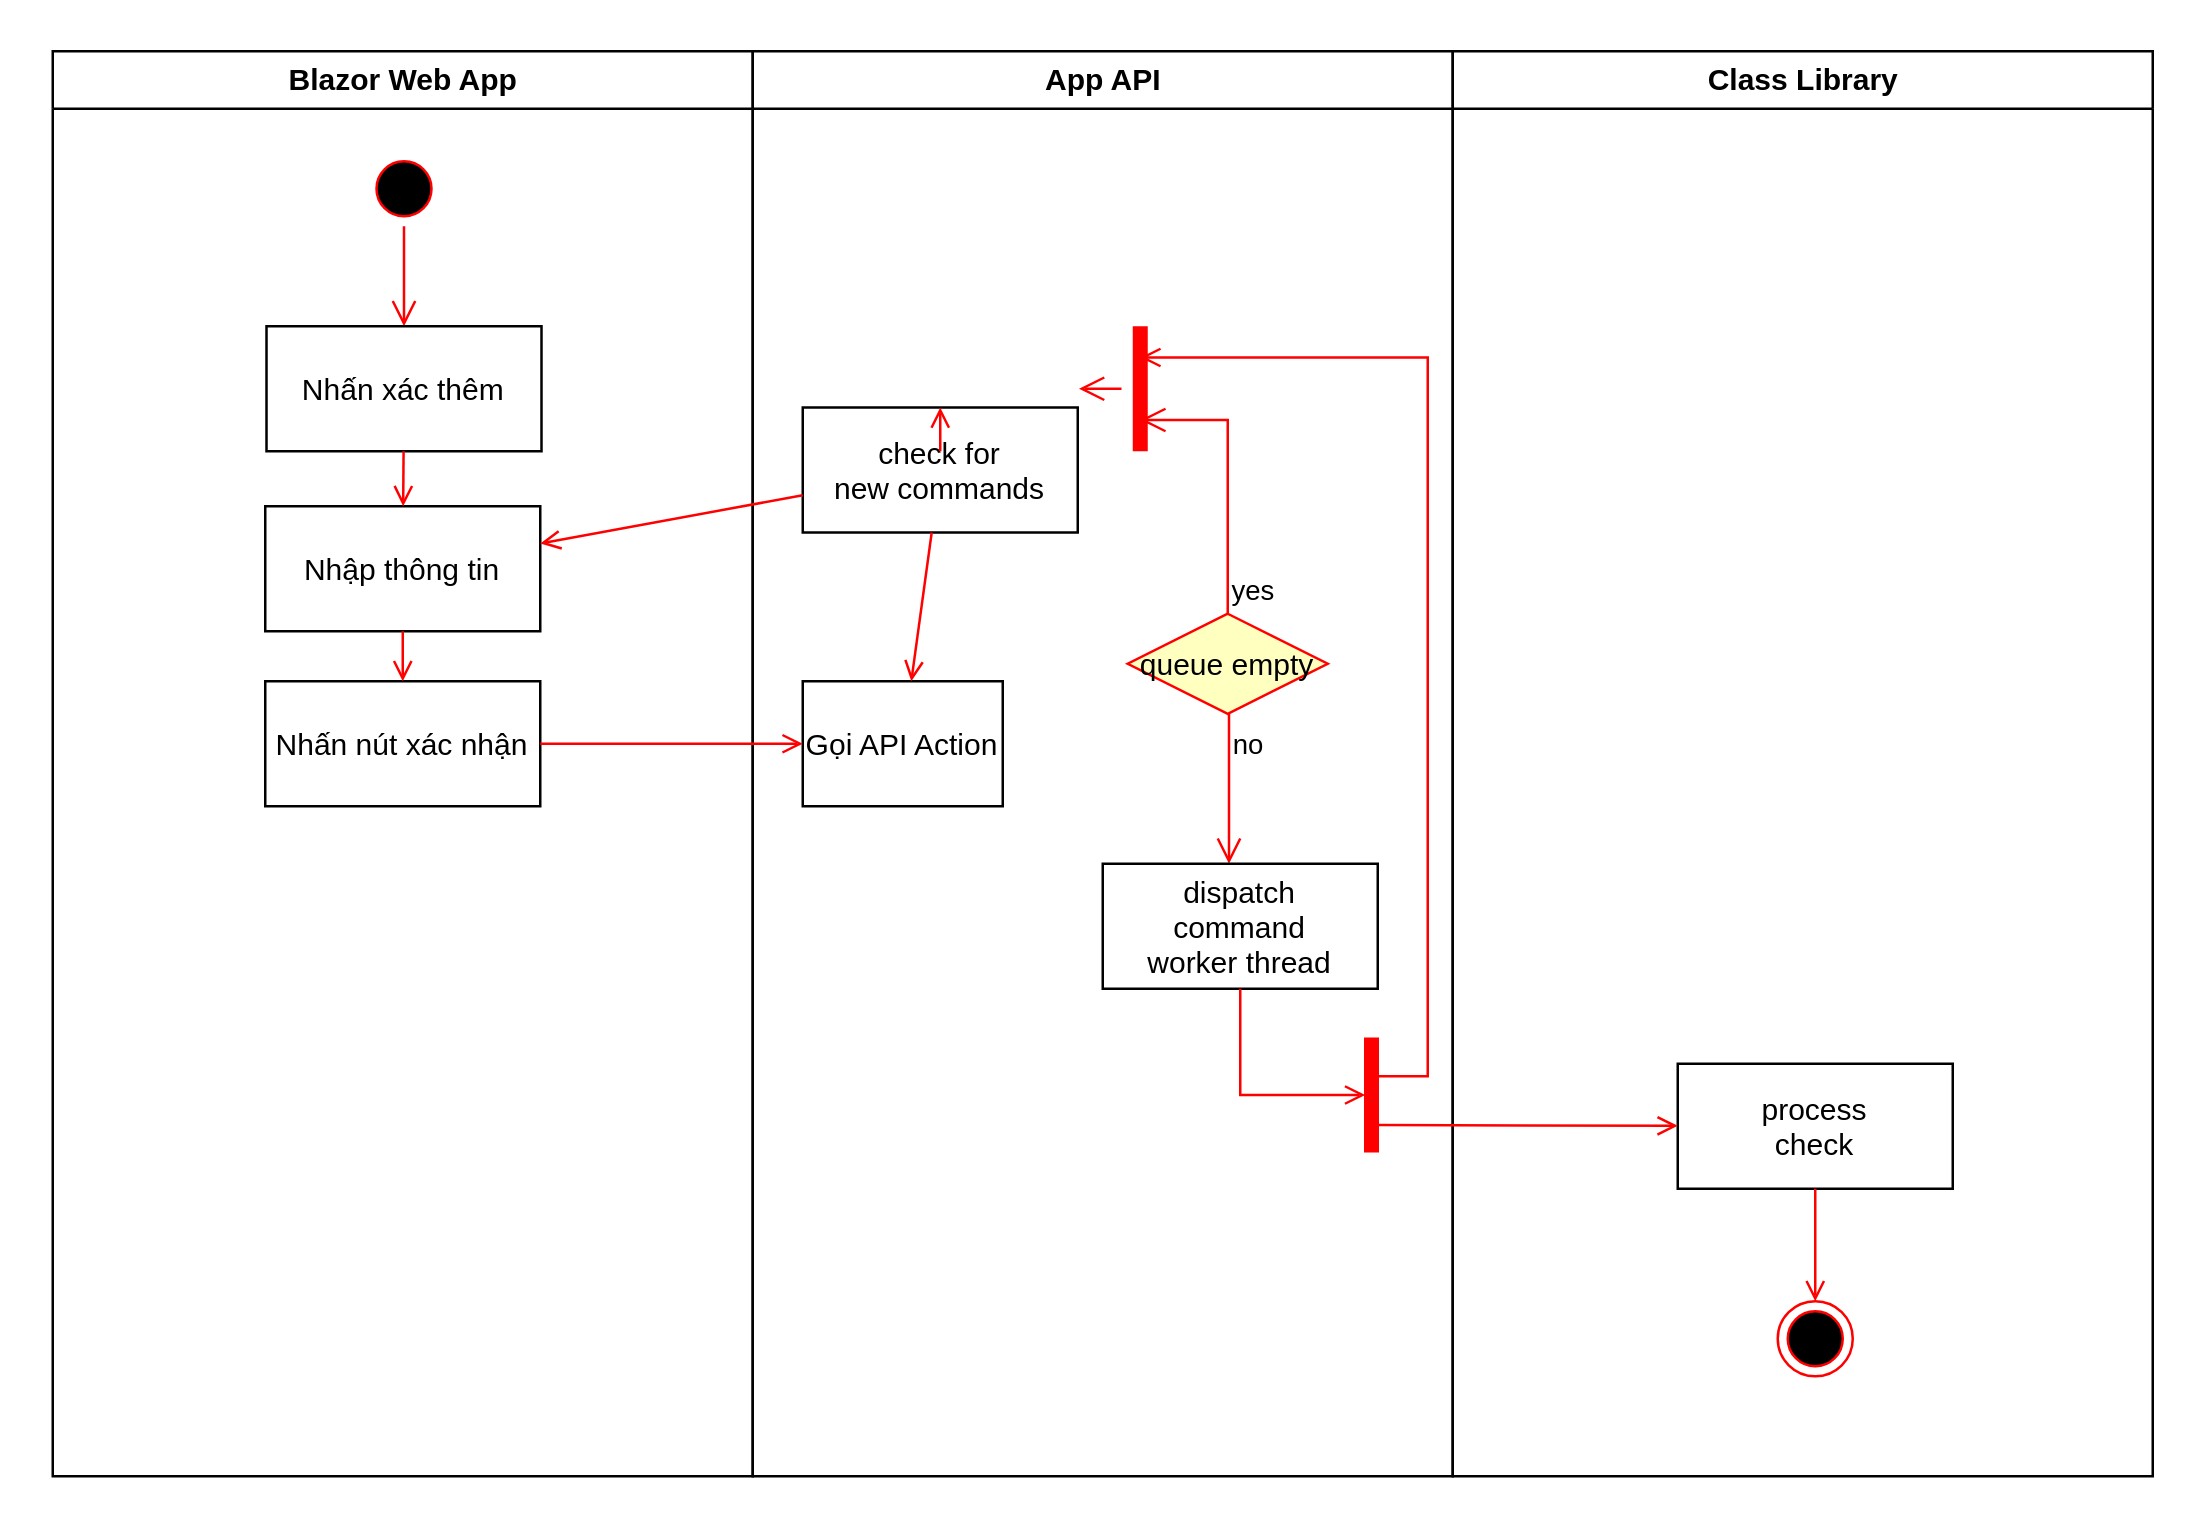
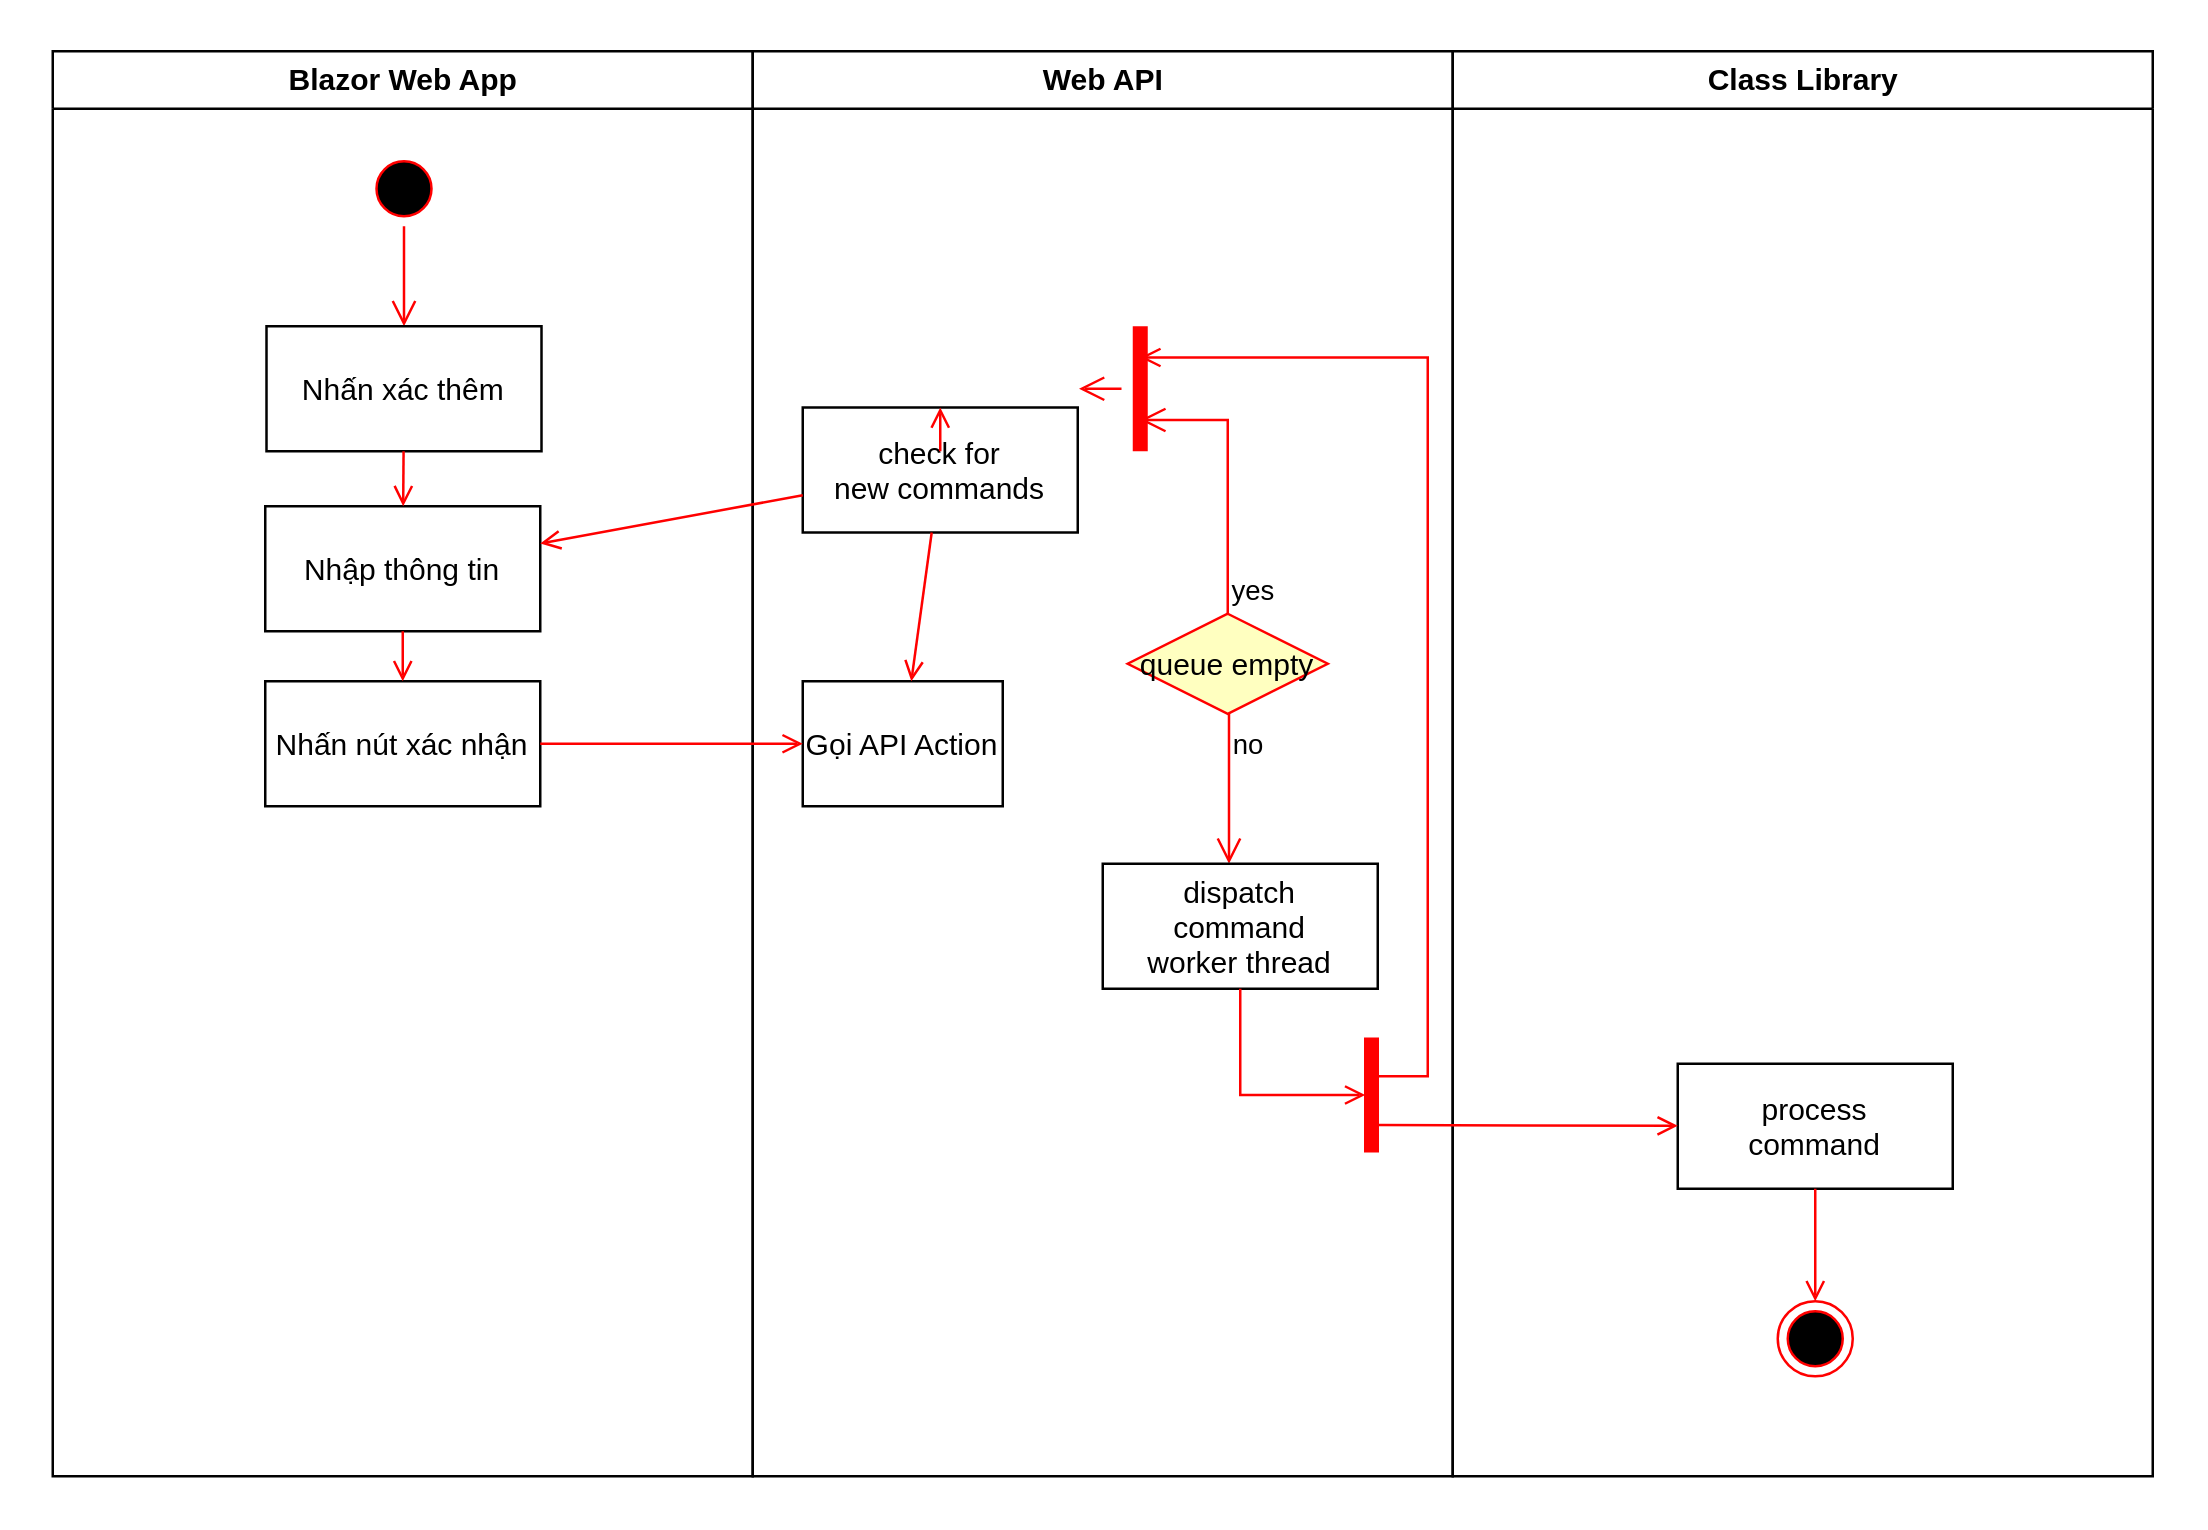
node "App API": label "App API" -> "Web API"
node "process check": label "process check" -> "process command"
